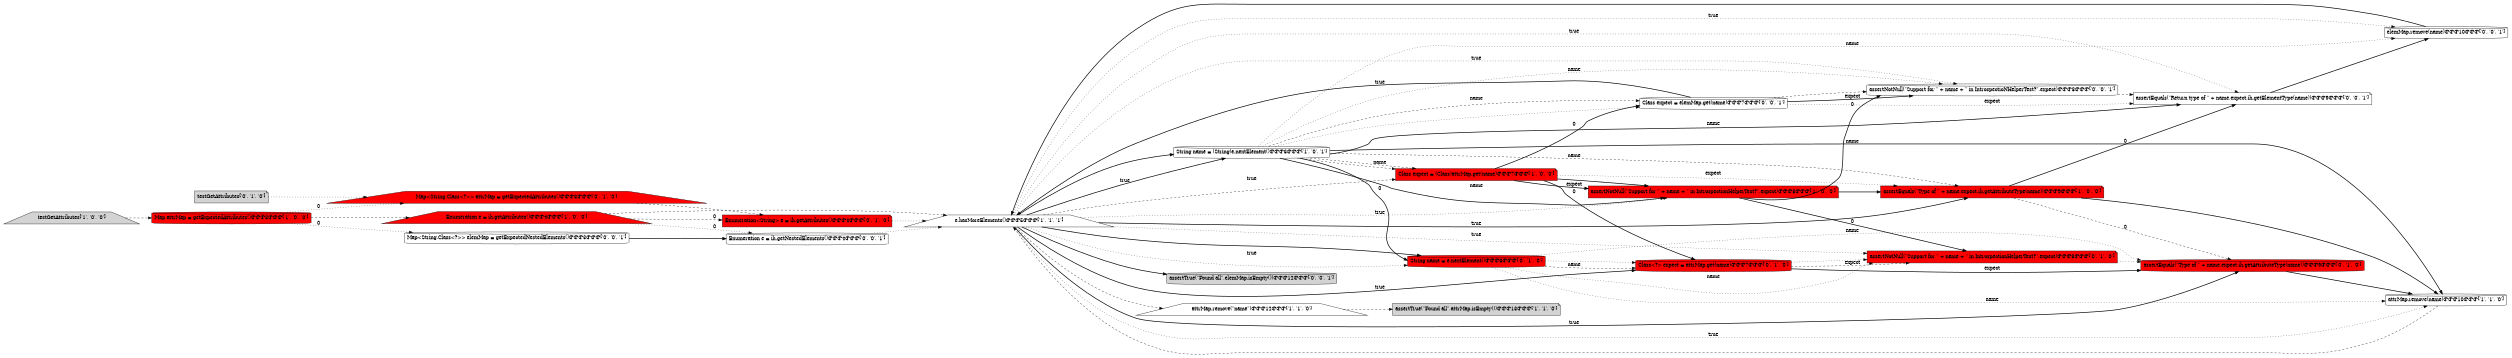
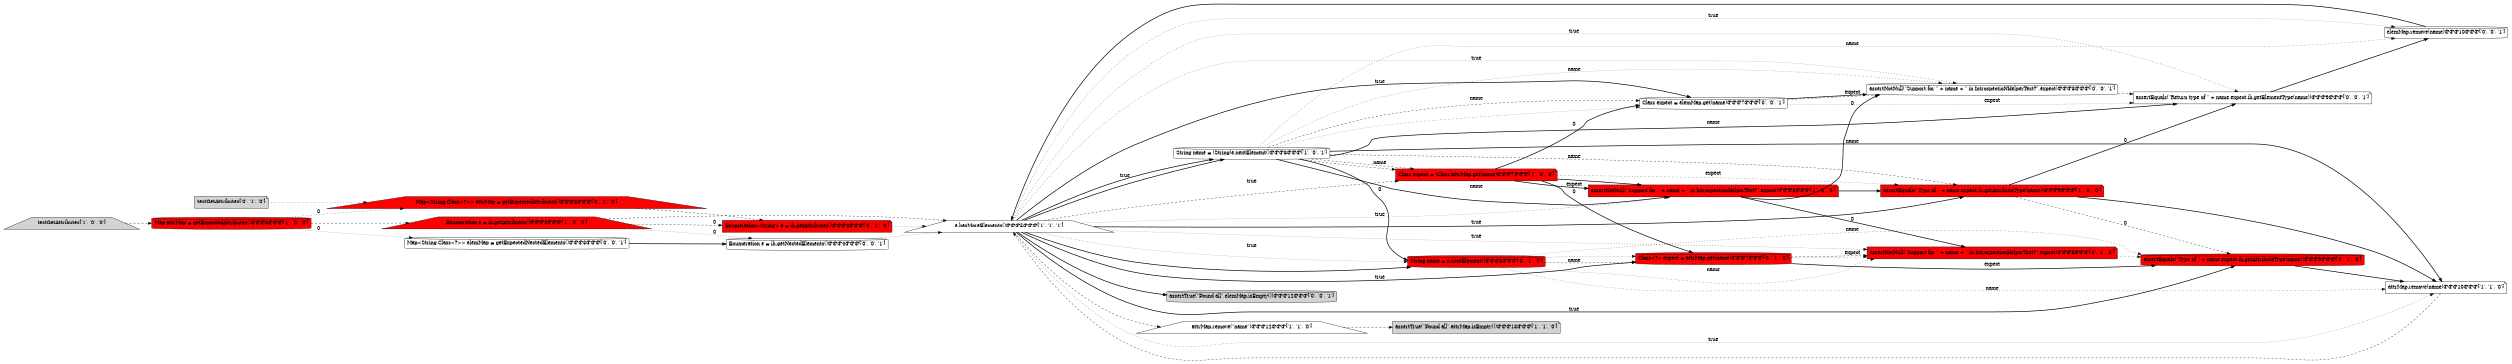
edge "Class expect = elemMap.get(name)@@@7@@@['0', '0', '1']" -> "e.hasMoreElements()@@@5@@@['1', '1', '1']": reversed
node "attrMap.remove(name)@@@10@@@['1', '1', '0']": shape cylinder -> note
